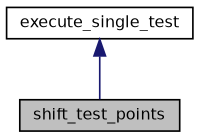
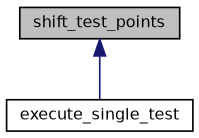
edge "shift_test_points" -> "execute_single_test": reversed
